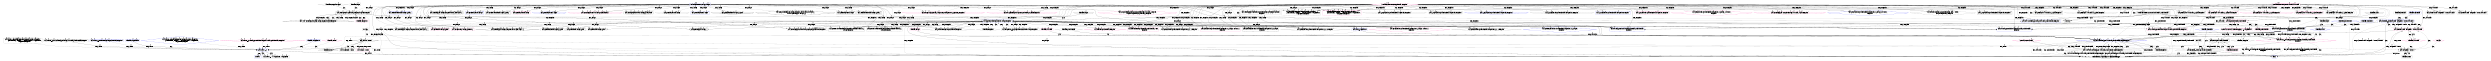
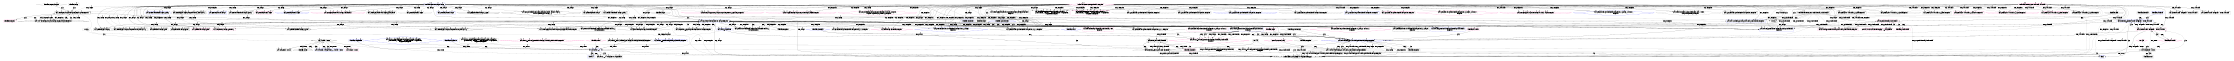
node "(Call,draw_info->dash_pattern != (double *) NULL)": added
